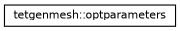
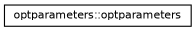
node "tetgenmesh::optparameters": label "tetgenmesh::optparameters" -> "optparameters::optparameters"
